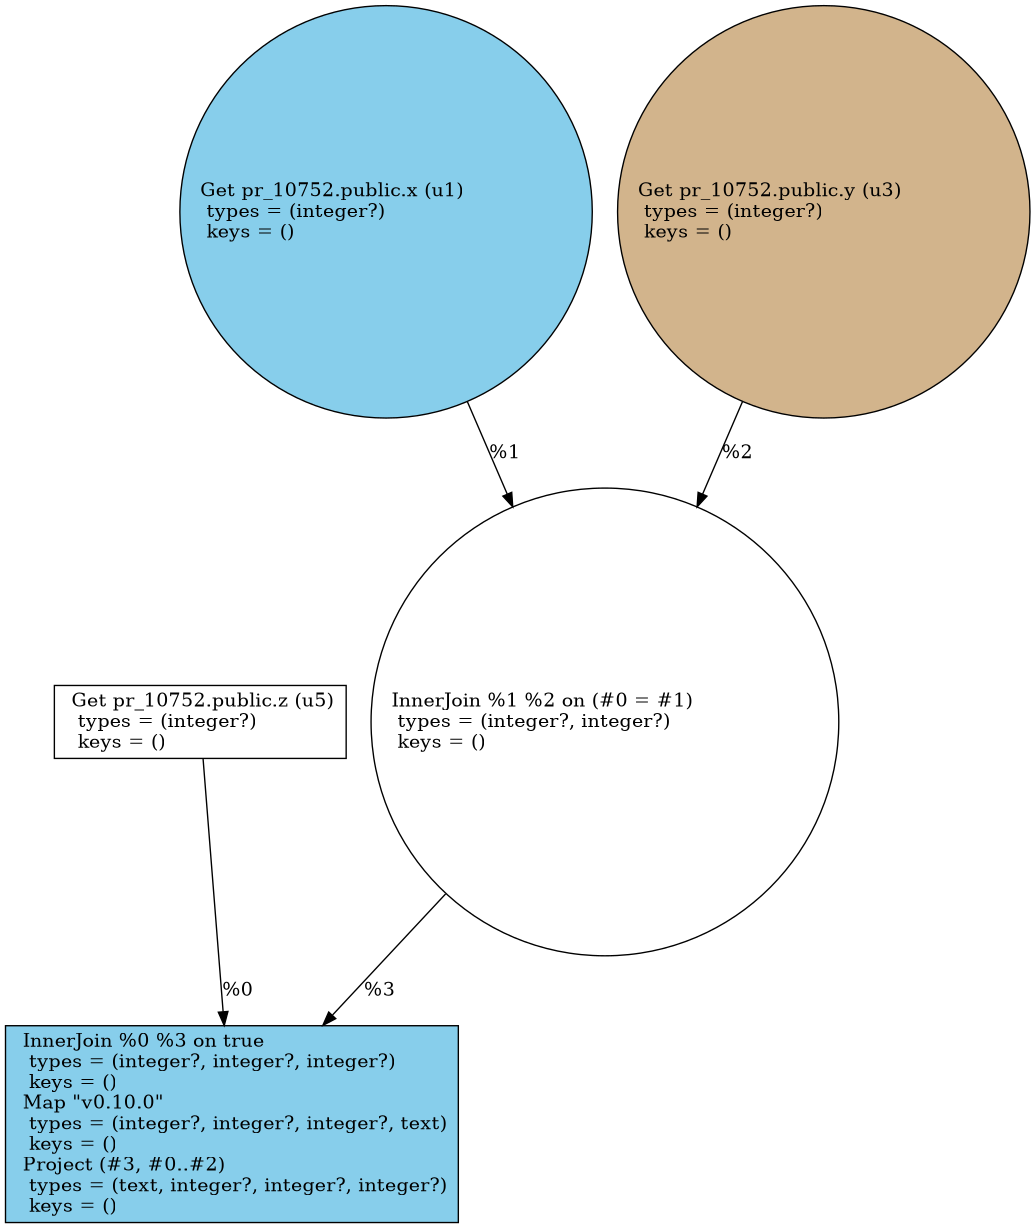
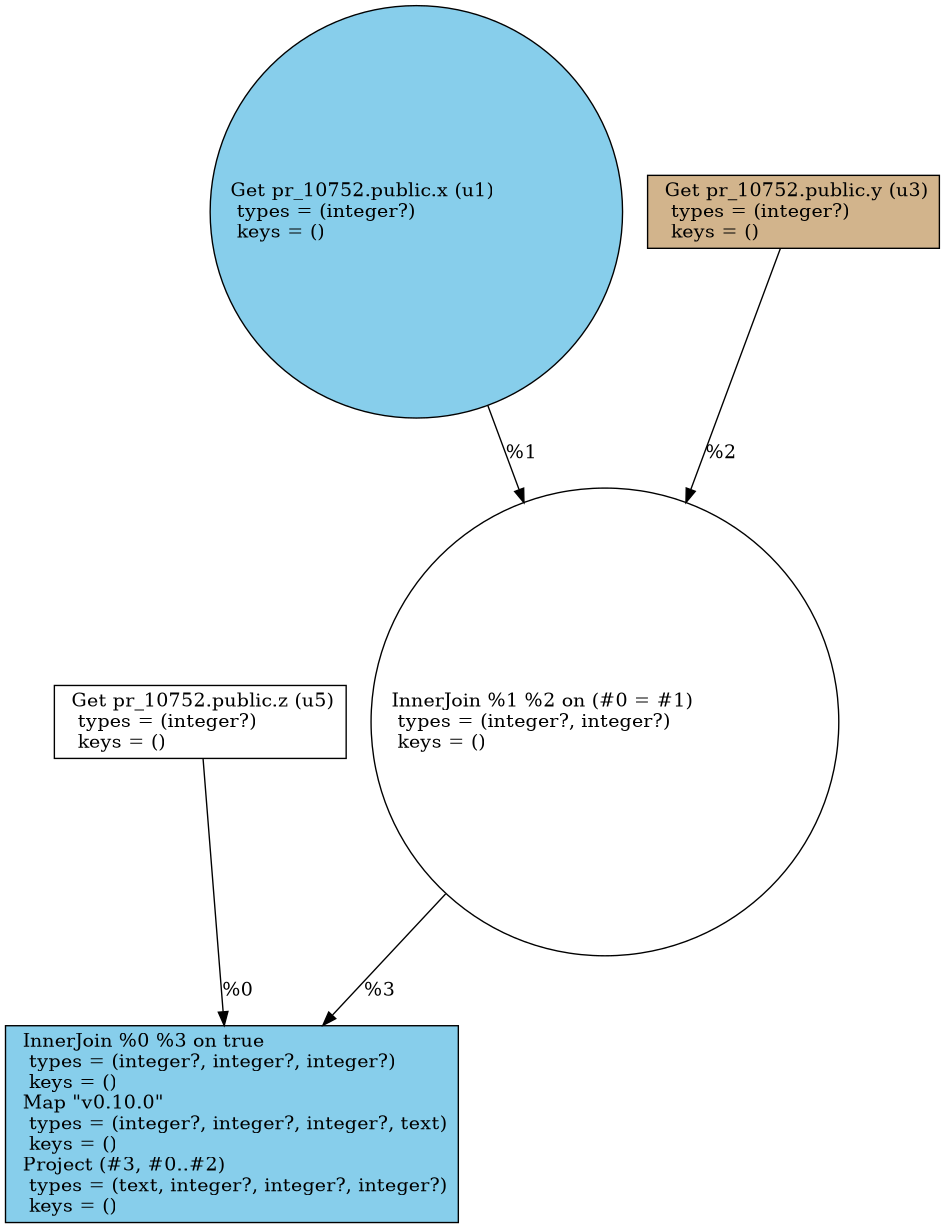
node "Get pr_10752.public.y (u3) types = (integer?) keys = ()": shape circle -> box
